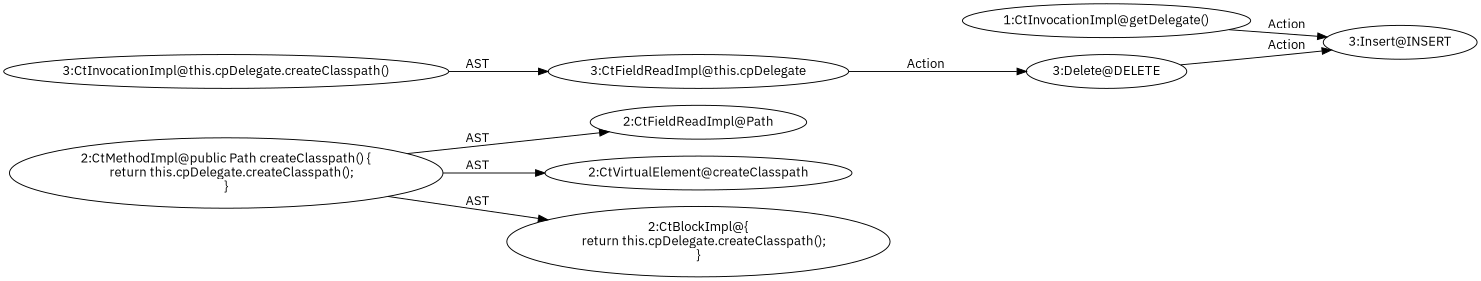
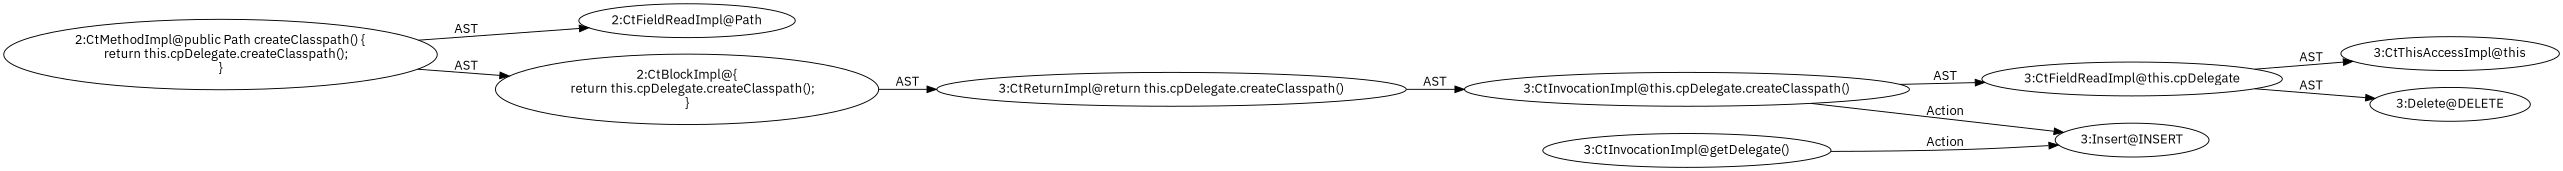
node "1:CtInvocationImpl@getDelegate()": label "1:CtInvocationImpl@getDelegate()" -> "3:CtInvocationImpl@getDelegate()"
node "3:CtThisAccessImpl@this": added
edge "3:Delete@DELETE" -> "3:Insert@INSERT": now "3:CtInvocationImpl@this.cpDelegate.createClasspath()" -> "3:Insert@INSERT"
edge "3:CtFieldReadImpl@this.cpDelegate" -> "3:Delete@DELETE": label "Action" -> "AST"
node "3:CtReturnImpl@return this.cpDelegate.createClasspath()": added
node "2:CtVirtualElement@createClasspath": removed
